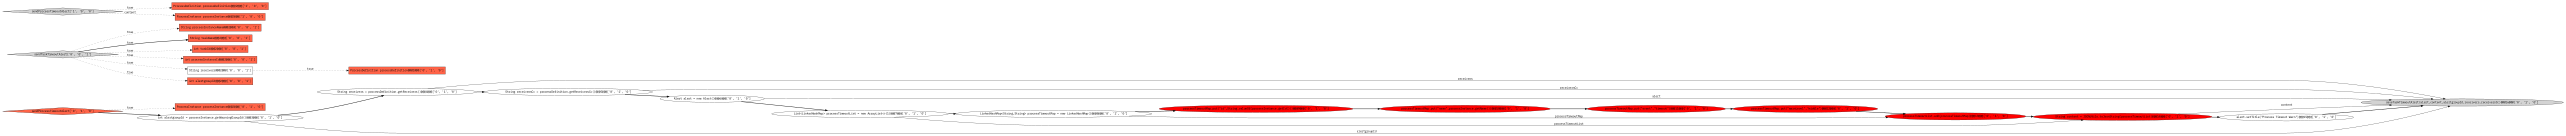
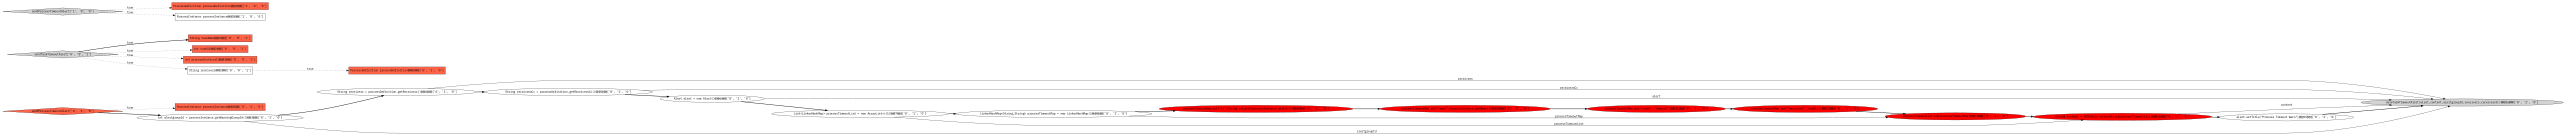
edge "sendProcessTimeoutAlert['1', '0', '0']" -> "ProcessInstance processInstance@@@2@@@['1', '0', '0']": label "content" -> "true"
node "ProcessInstance processInstance@@@2@@@['1', '0', '0']": fillcolor tomato -> white
node "String processInstanceName@@@2@@@['0', '0', '1']": removed
node "int alertgroupId@@@2@@@['0', '0', '1']": removed
